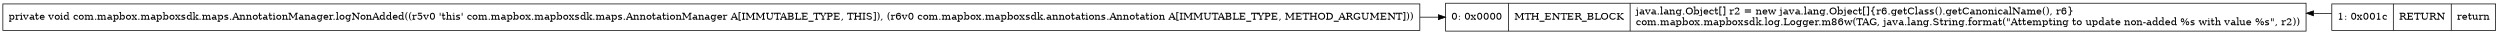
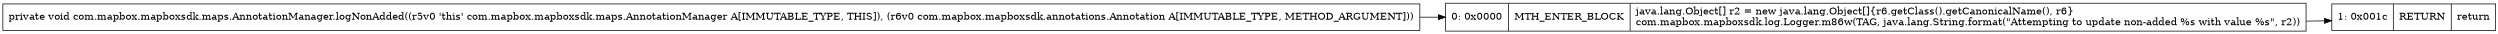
edge "1: 0x001c" -> "0: 0x0000": reversed
